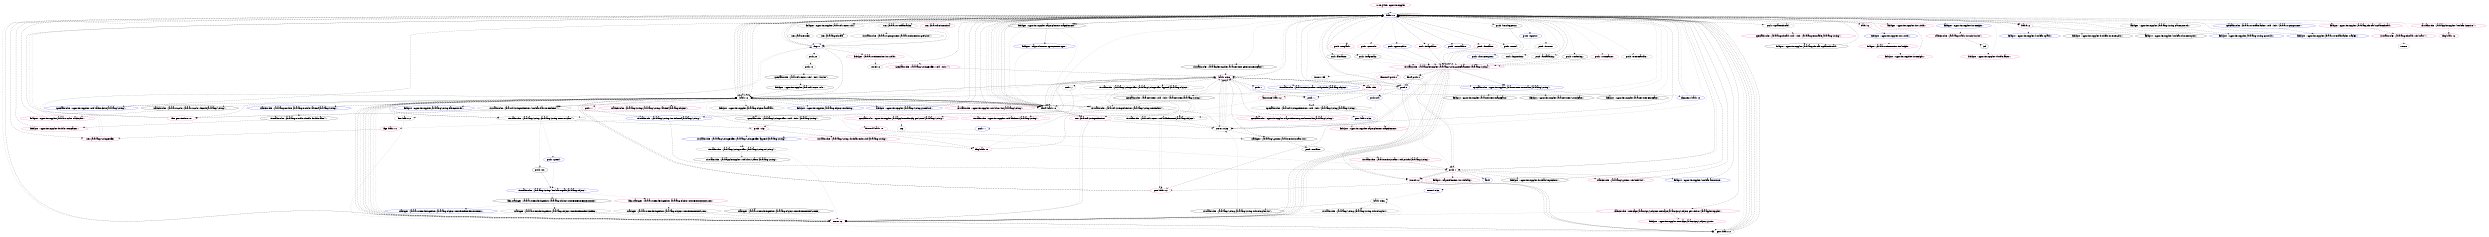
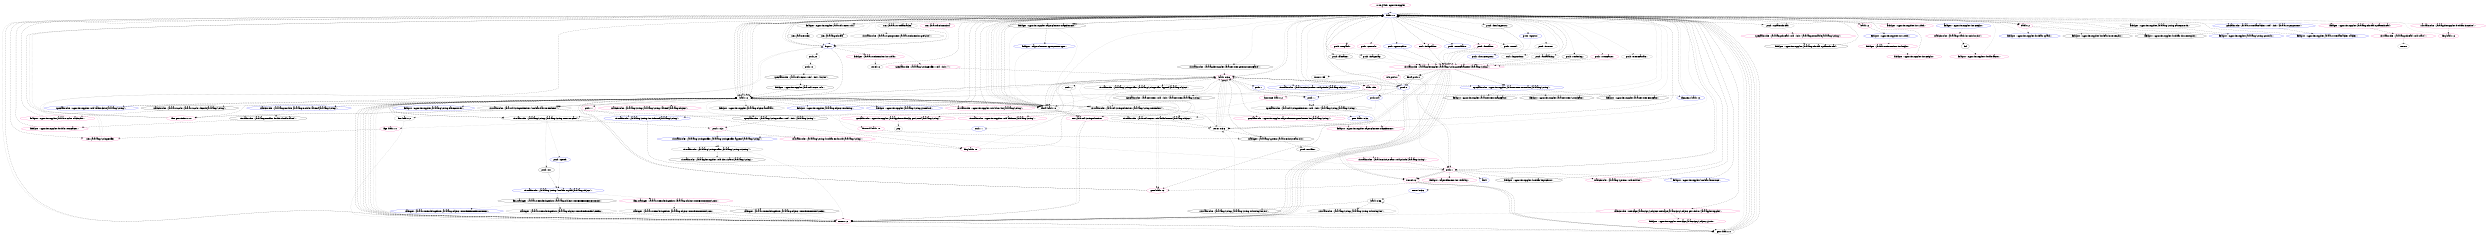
node "i2d": label "i2d" -> "i5d"
node "ifnonnull push 0": label "ifnonnull push 0" -> "urls push 0"
